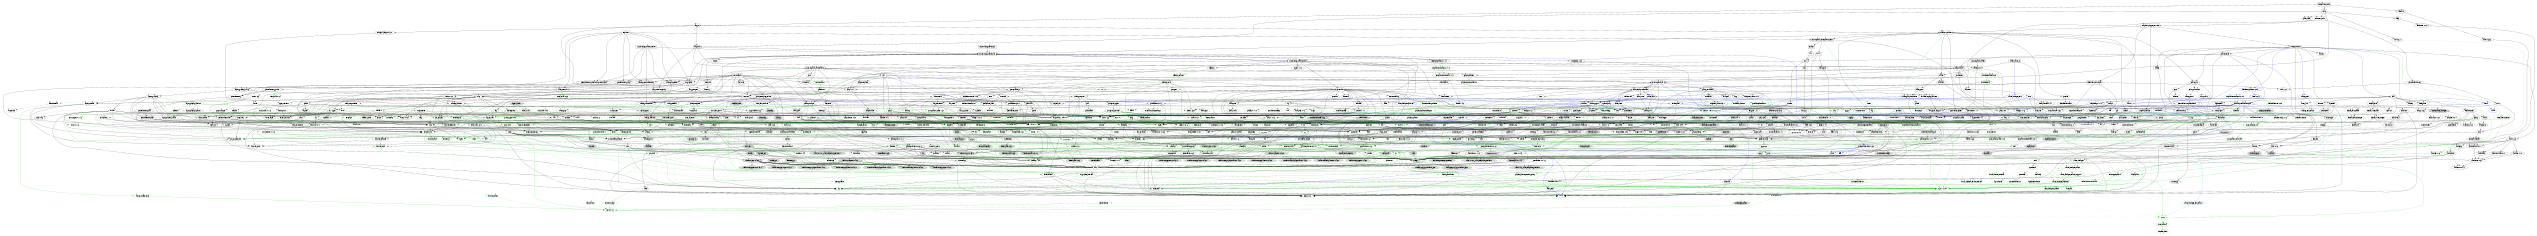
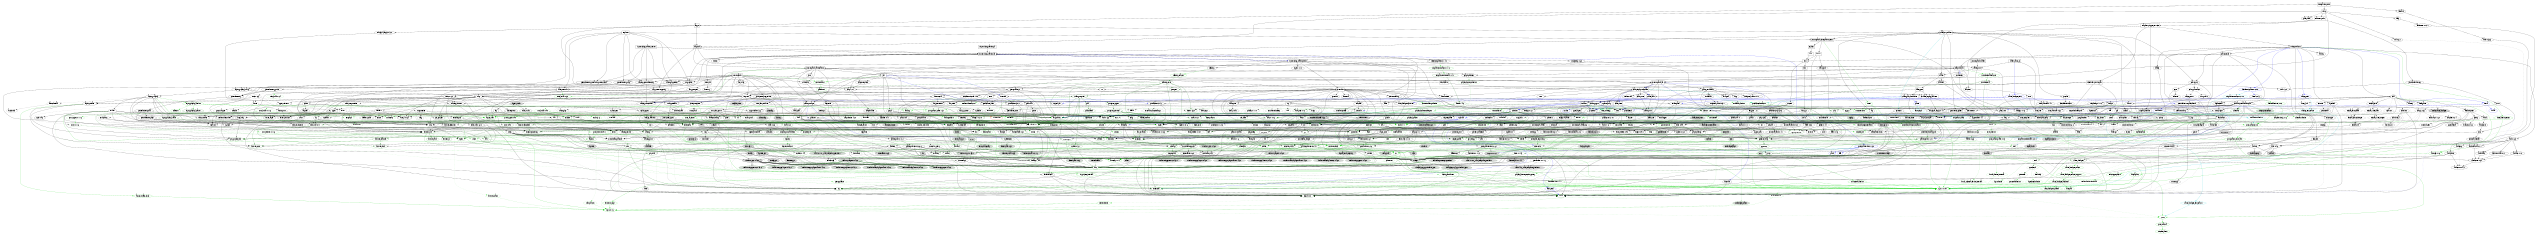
node "wait-timeout": removed
